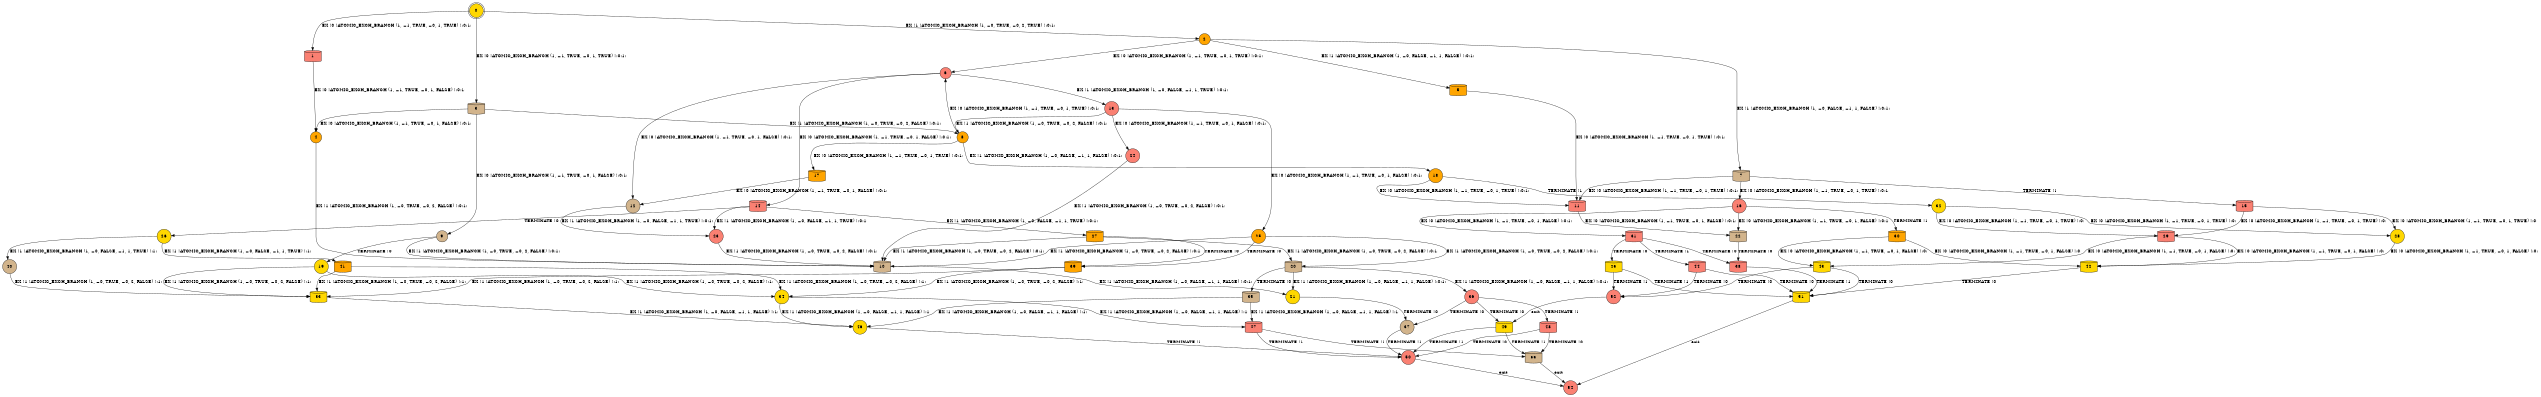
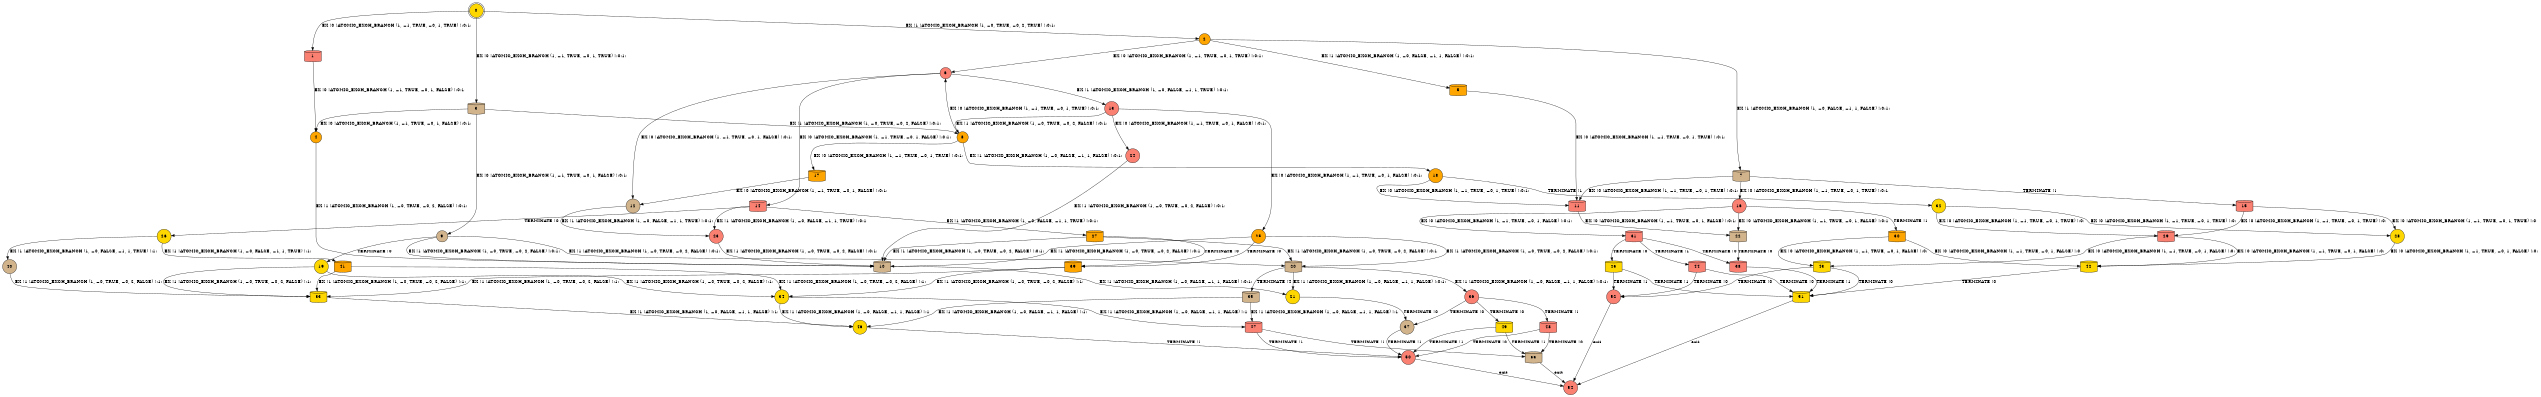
edge "9" -> "20": added, label "EX !1 !ATOMIC_EXCH_BRANCH (1, +0, TRUE, +0, 2, FALSE) !:0:1:"
edge "20" -> "35": label "TERMINATE !0" -> "TERMINATE !4"
edge "52" -> "49": now "52" -> "54"
